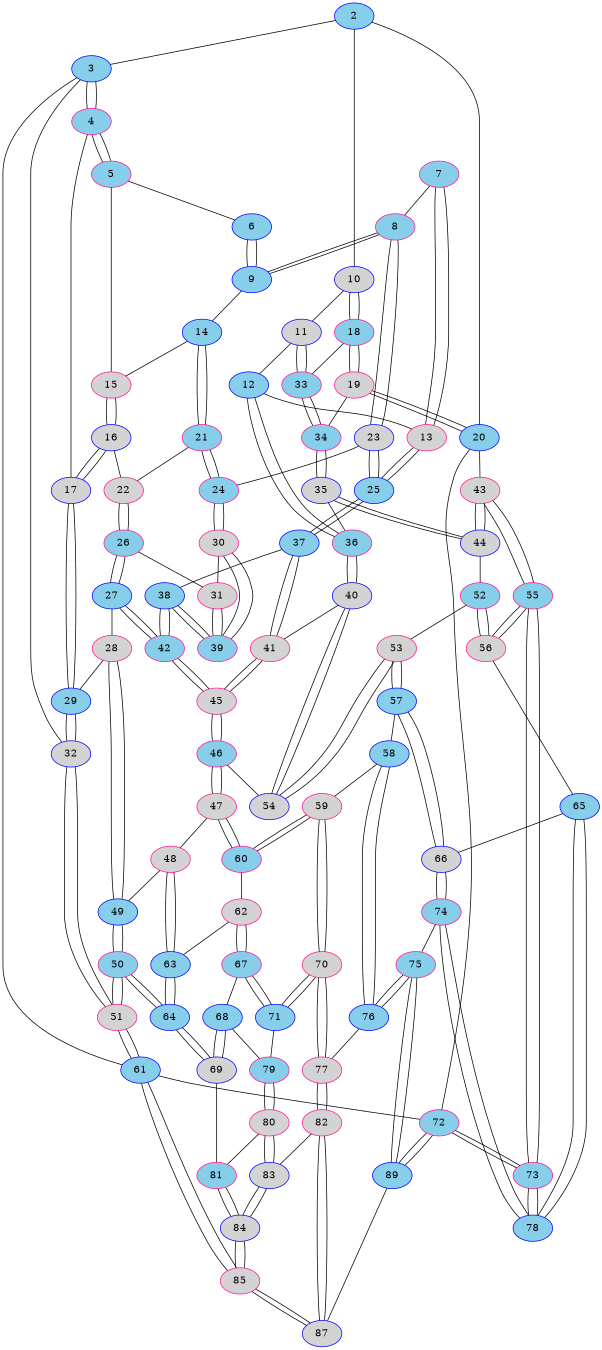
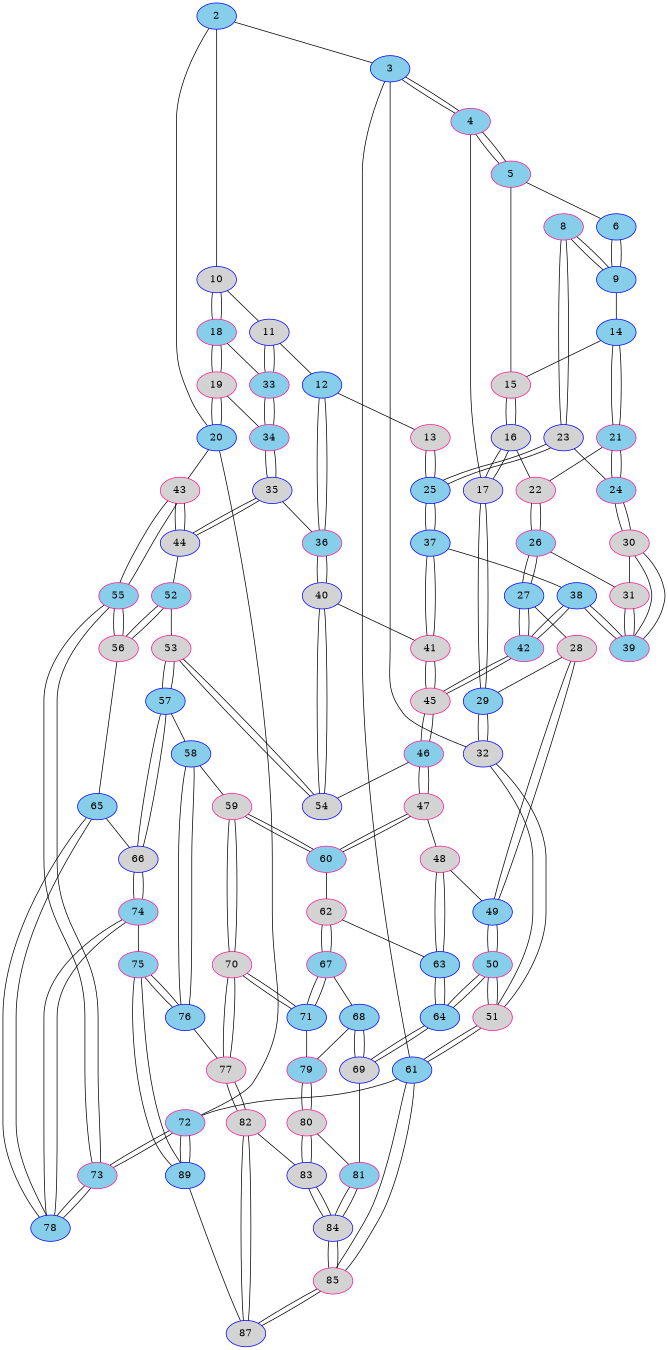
node "7": removed
